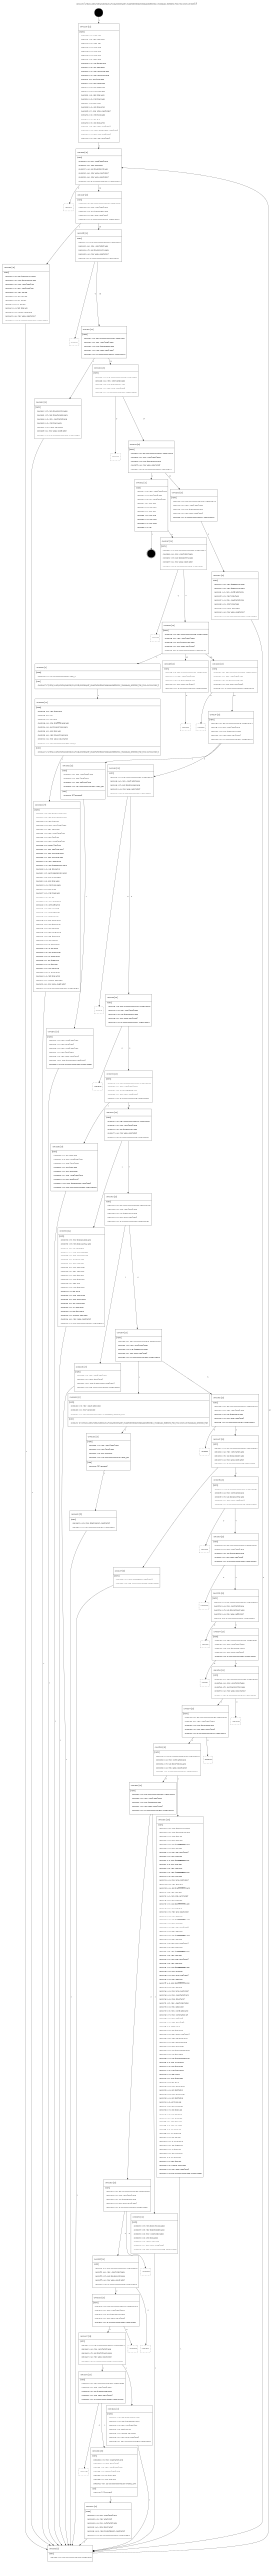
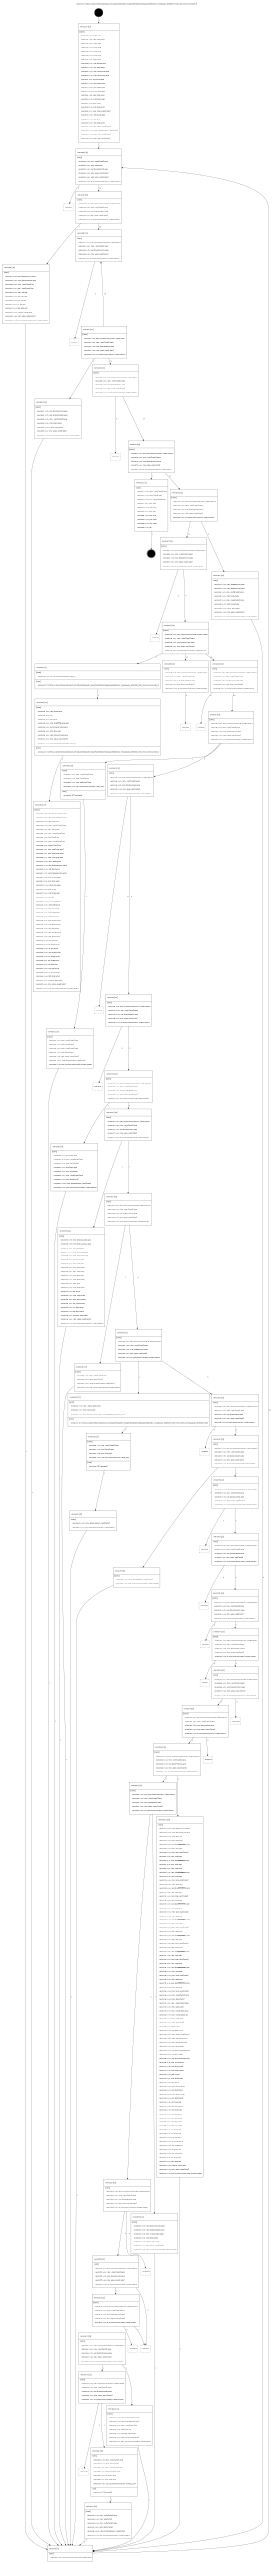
edge "0x4012fb [28]" -> "0x401317 [28]": reversed
edge "0x401ec2 [21]" -> "0x401387 [28]": now "0x40136b [28]" -> "0x401387 [28]"
edge "0x4019ce [177]" -> "0x401fd5 [5]": removed, label "1"
edge "0x40160b [28]" -> "0x401627 [28]": now "0x40160b [28]" -> "0x401e9a"
